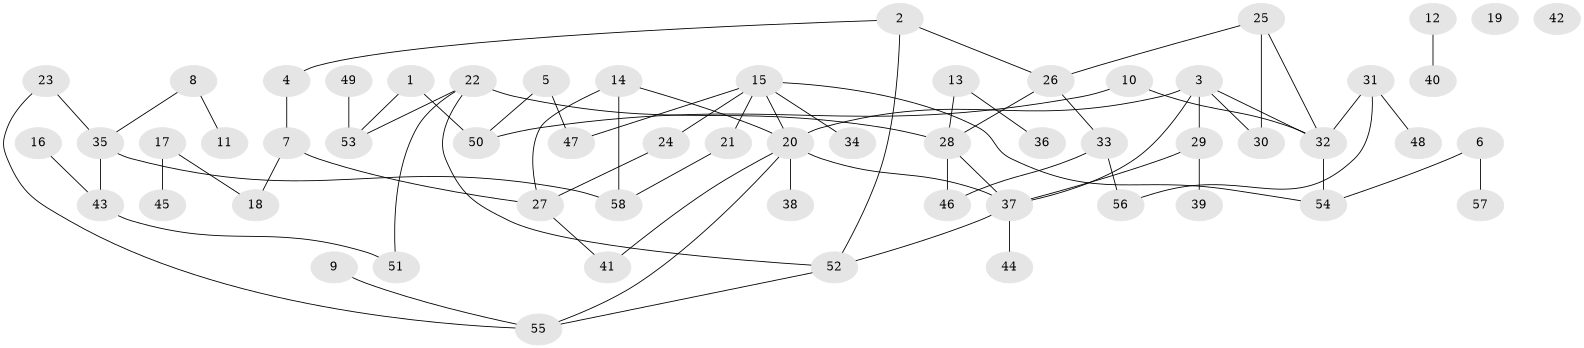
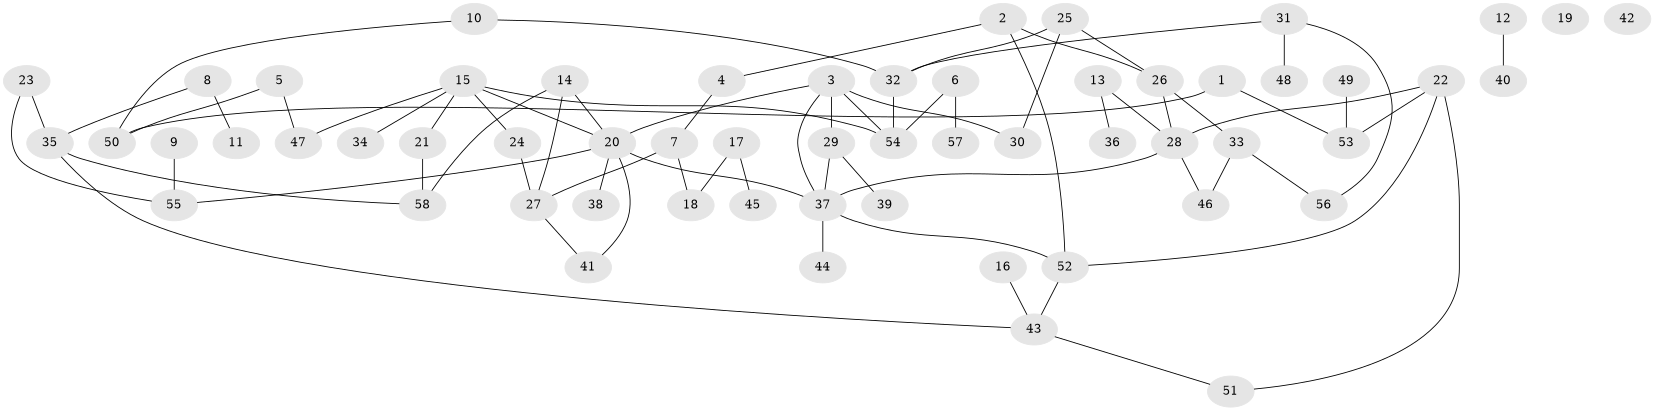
edge "3" -- "32": now "3" -- "54"
edge "52" -- "55": now "52" -- "43"
